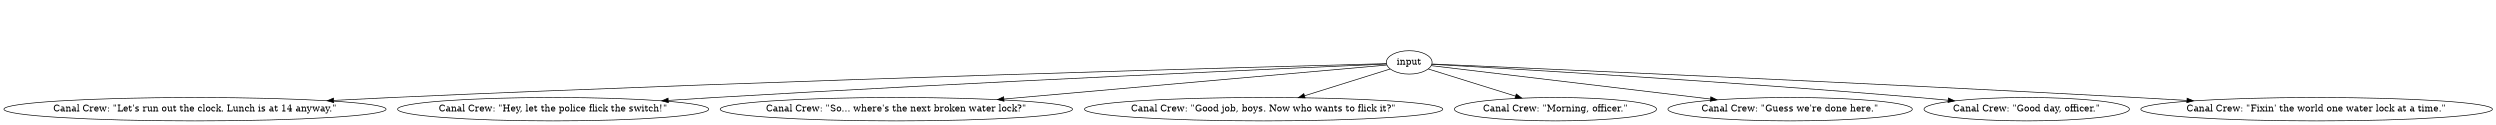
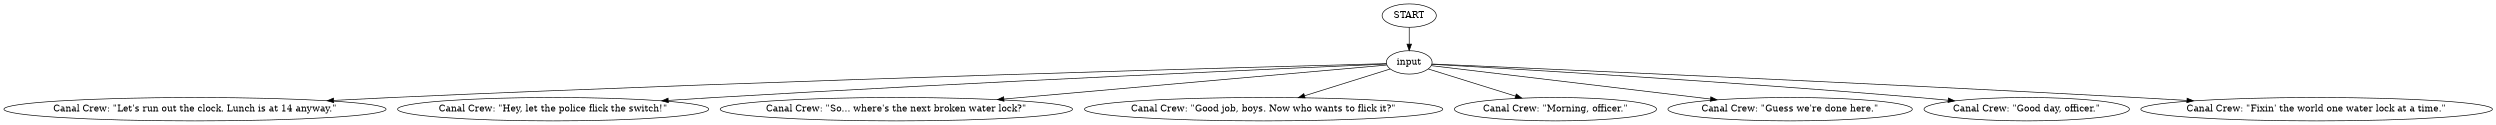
node "START": added
